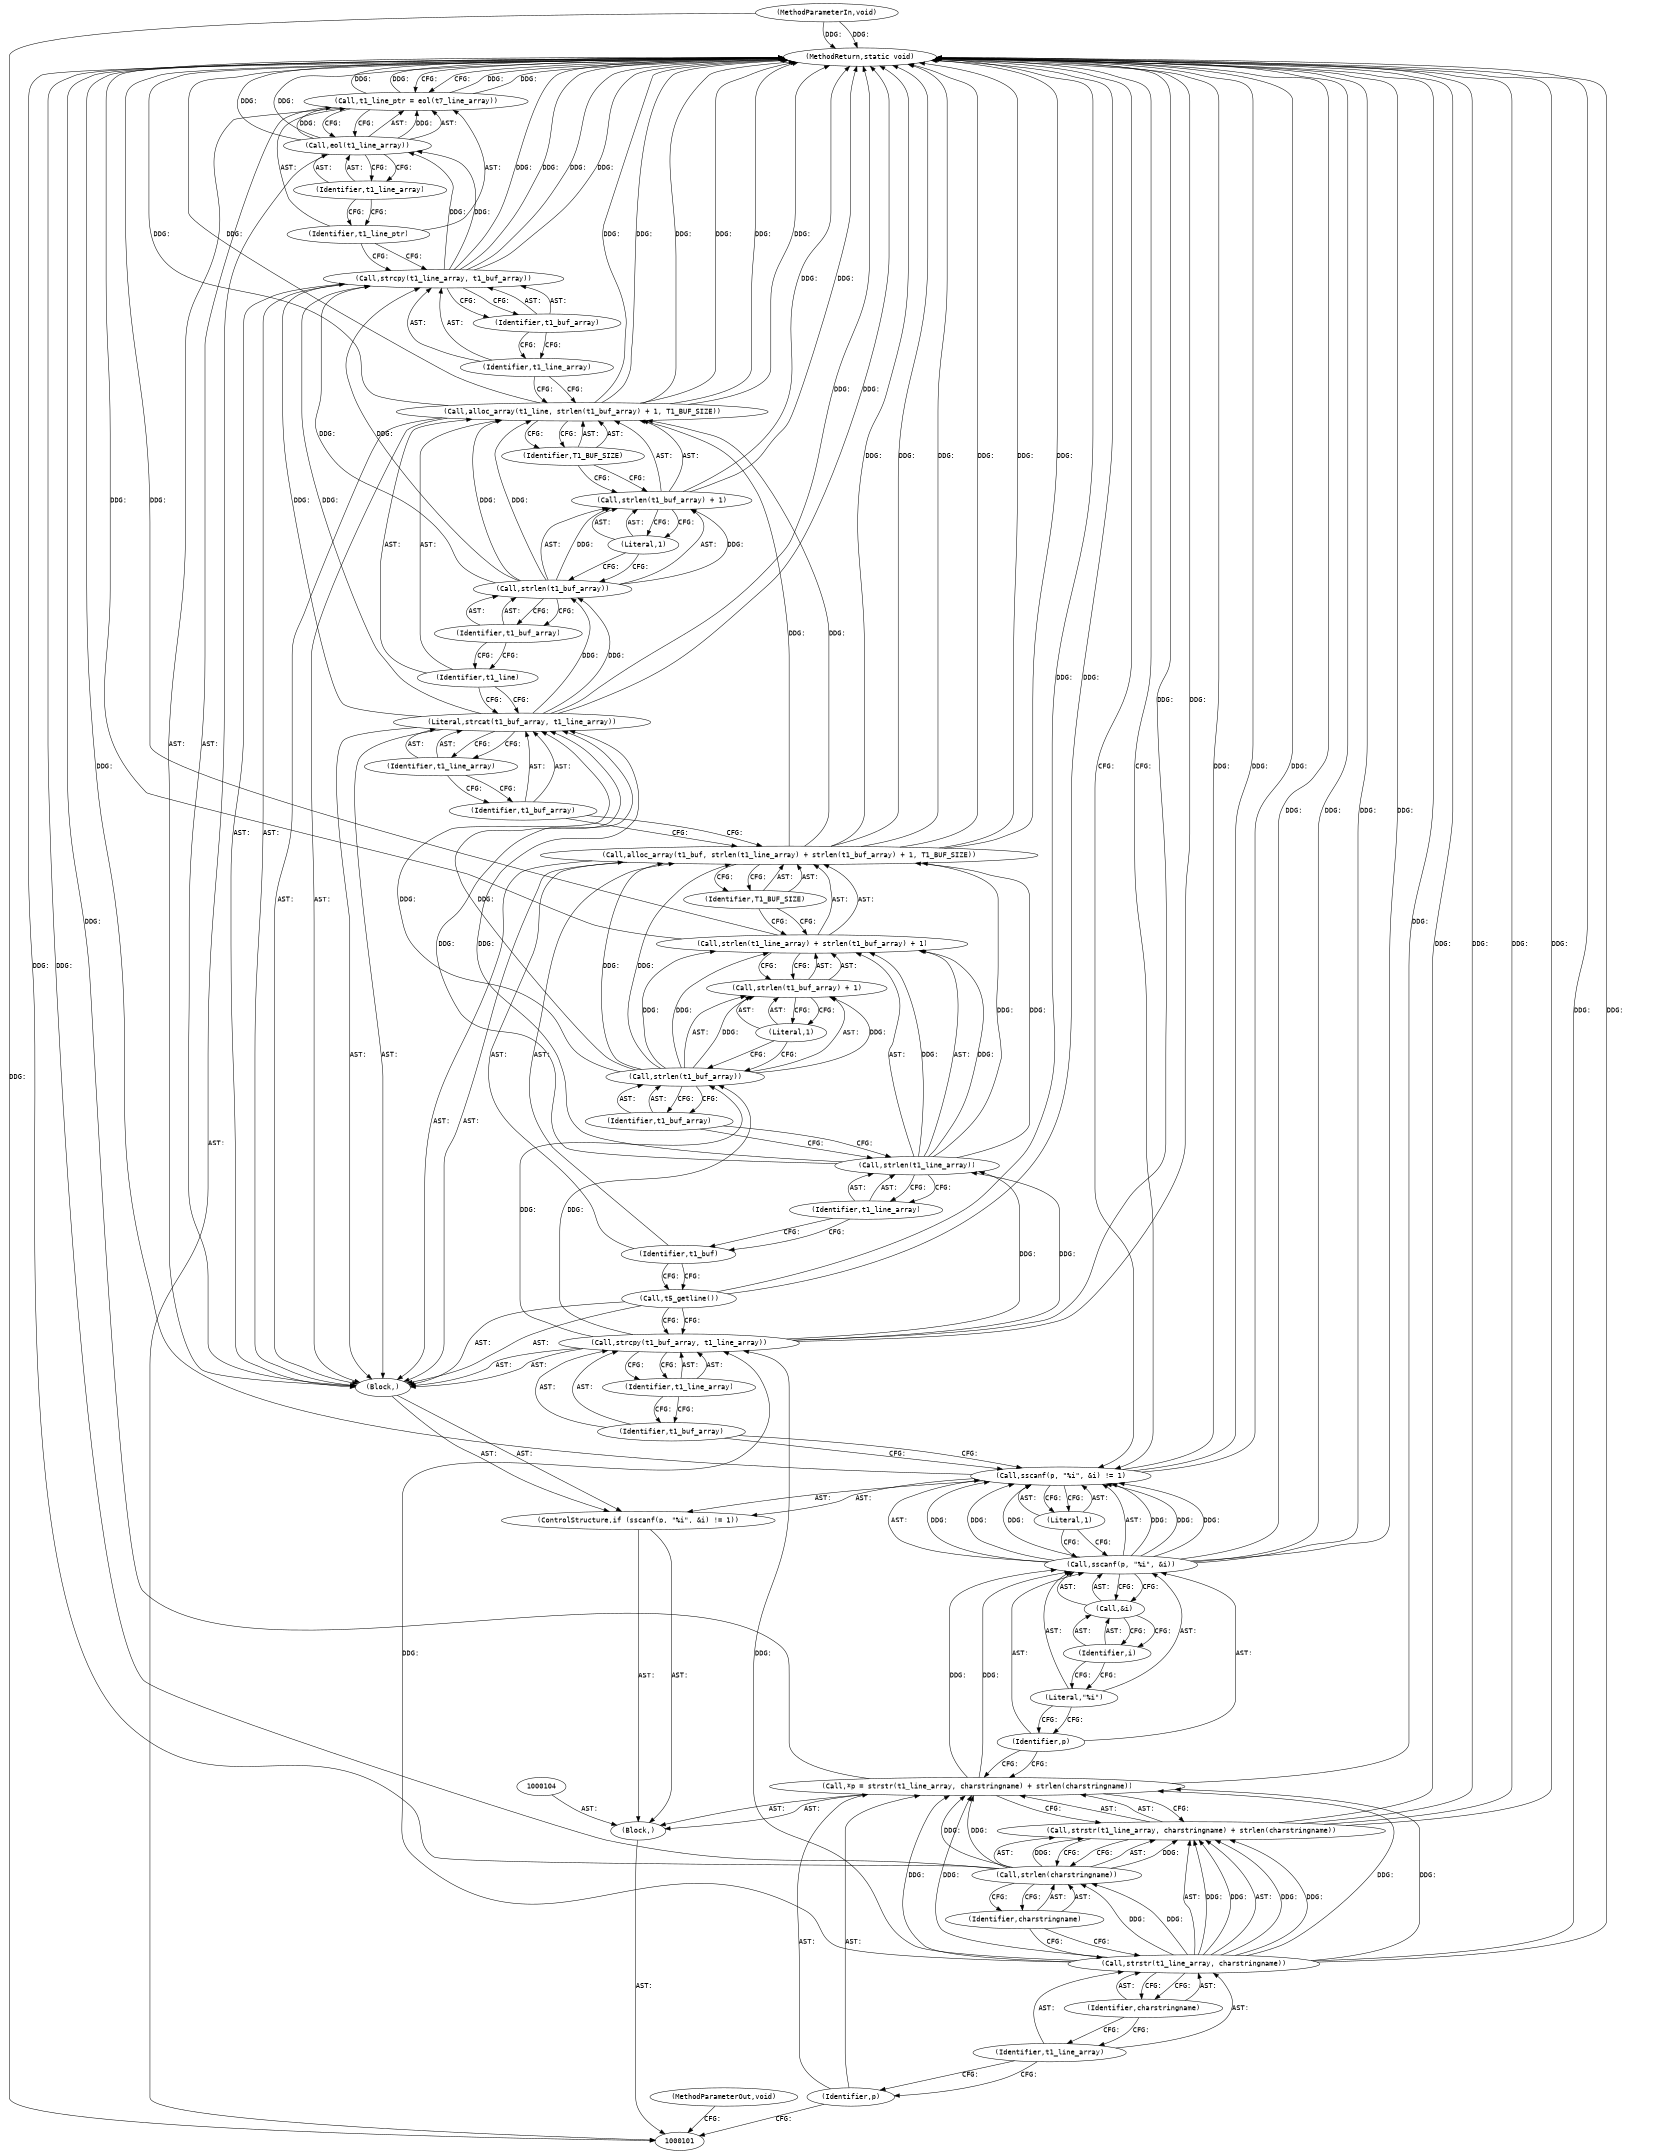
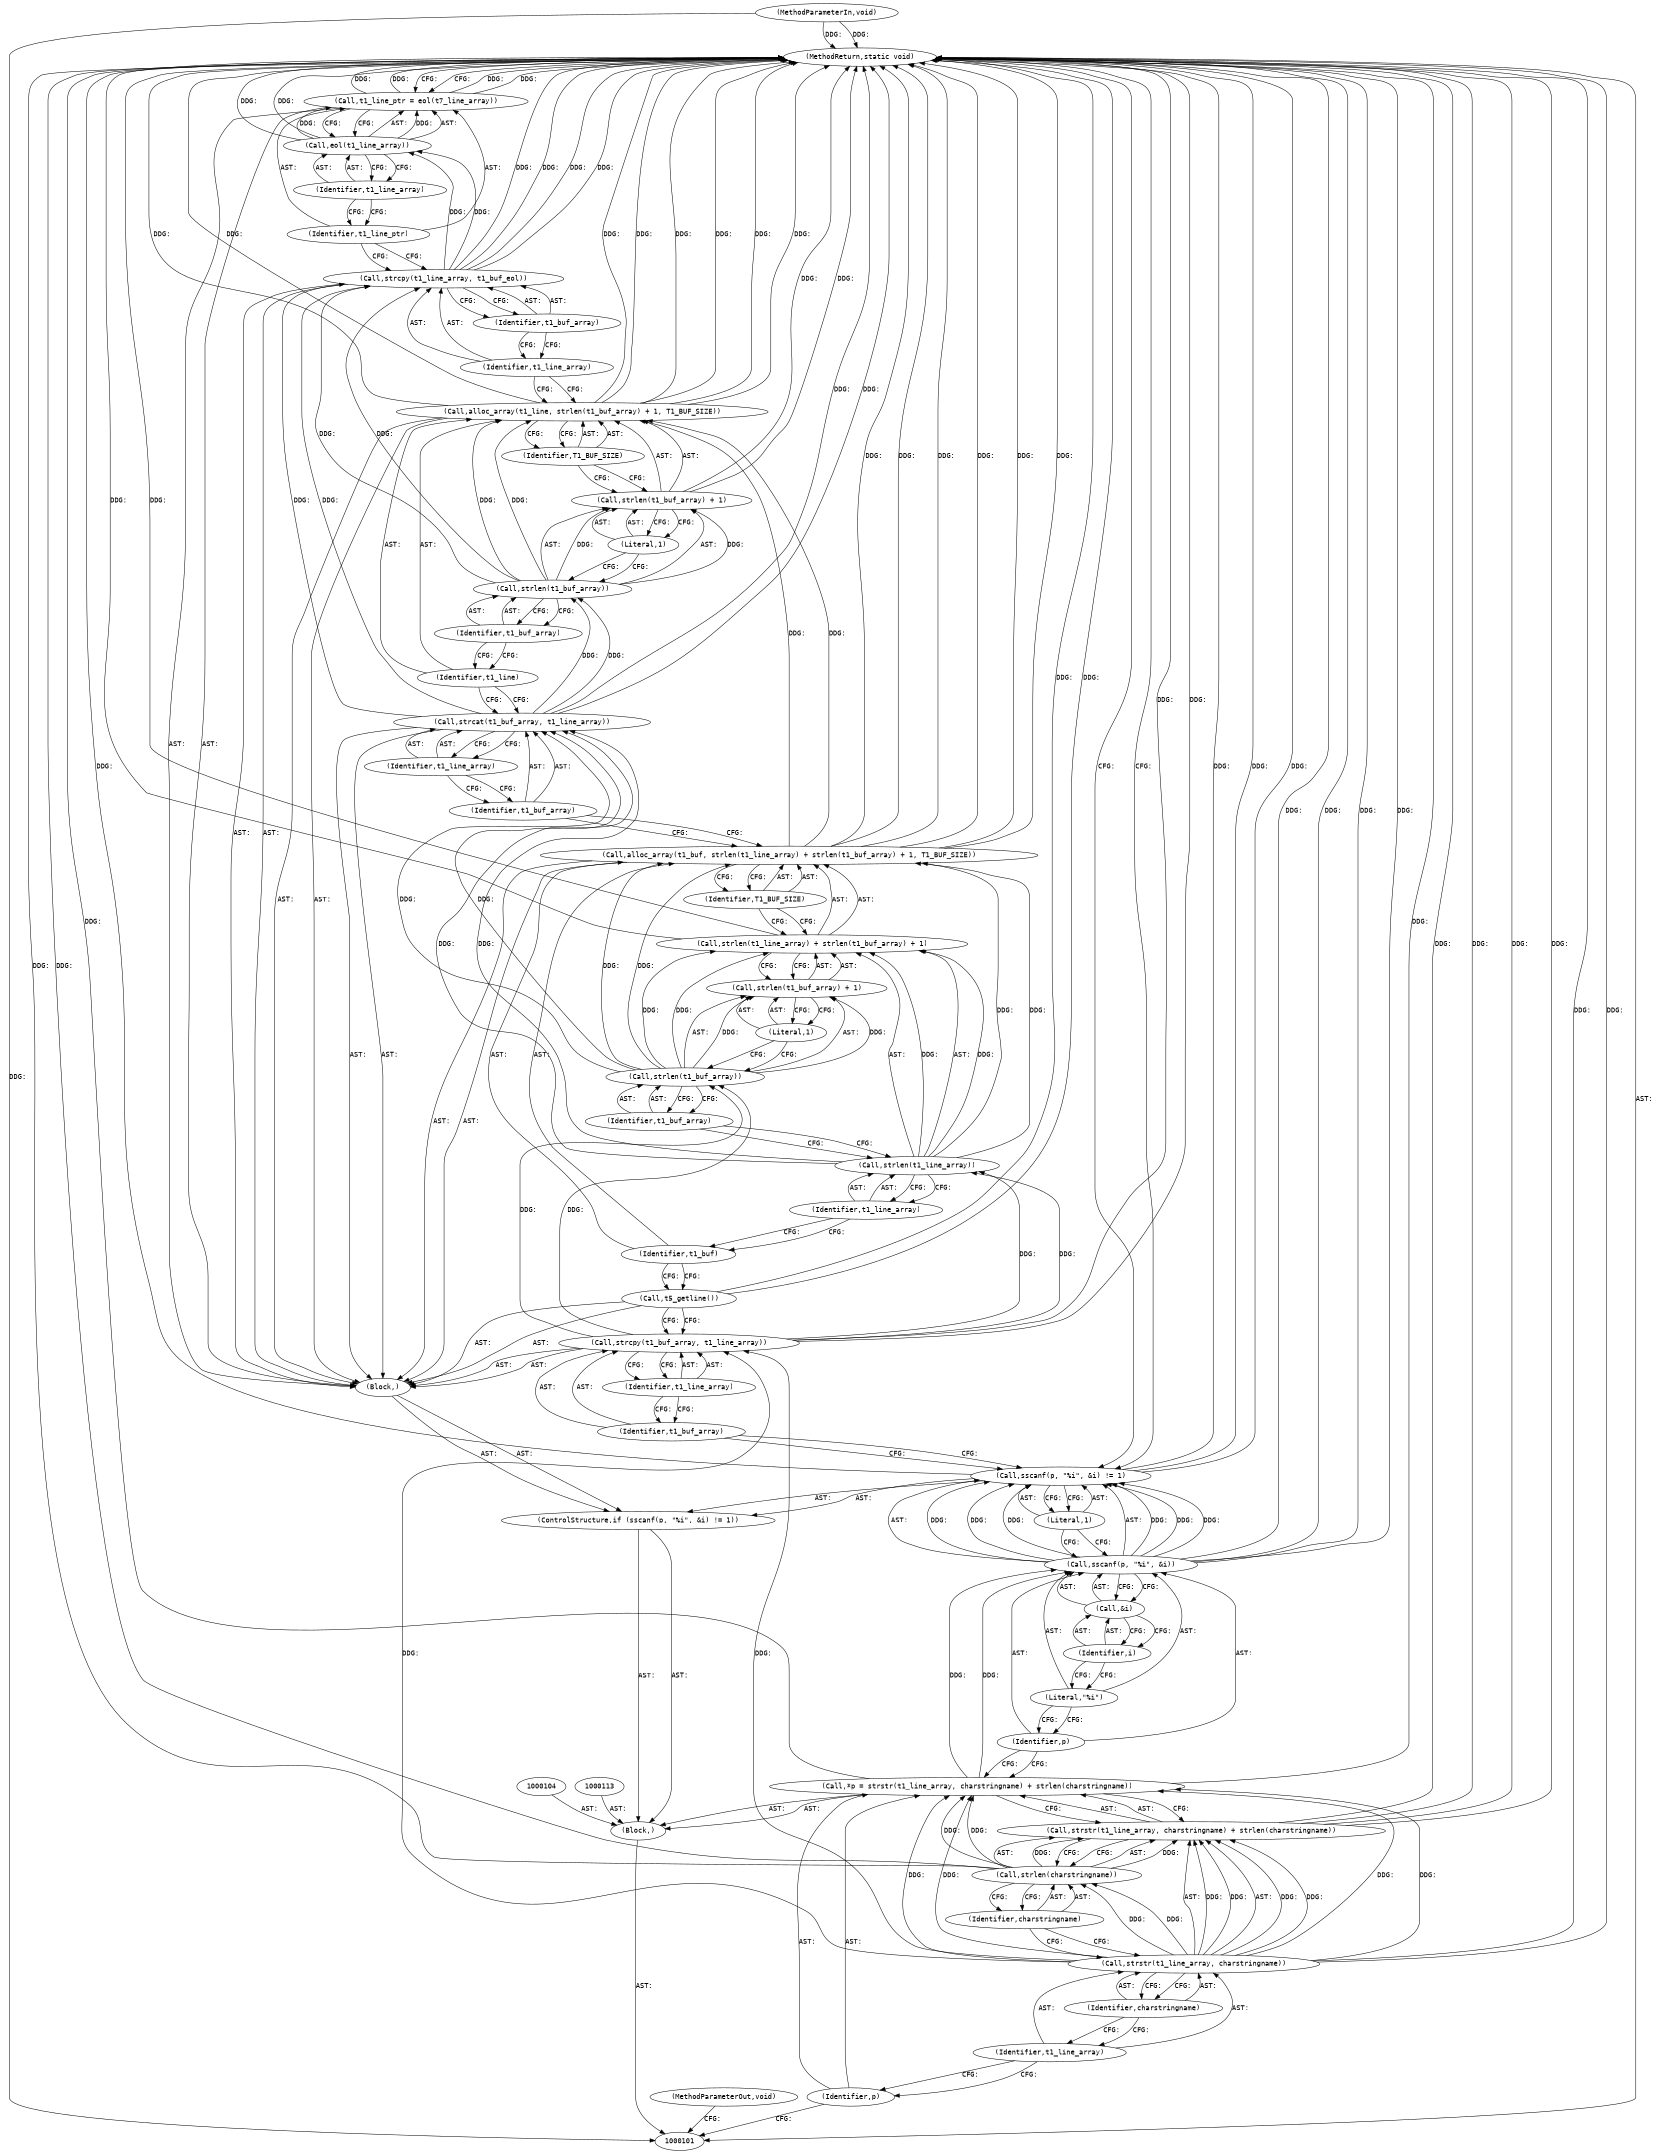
node "(Call,strcpy(t1_line_array, t1_buf_array))": label "(Call,strcpy(t1_line_array, t1_buf_array))" -> "(Call,strcpy(t1_line_array, t1_buf_eol))"
node "(Literal,strcat(t1_buf_array, t1_line_array))": label "(Literal,strcat(t1_buf_array, t1_line_array))" -> "(Call,strcat(t1_buf_array, t1_line_array))"
edge "(Call,eol(t1_line_array))" -> "1000101": now "(MethodReturn,static void)" -> "1000101"
node "1000113": added
